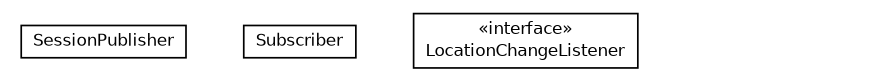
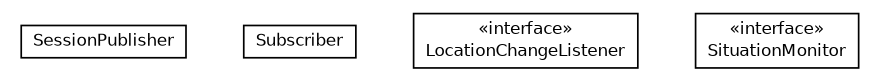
node "SituationMonitor": added
